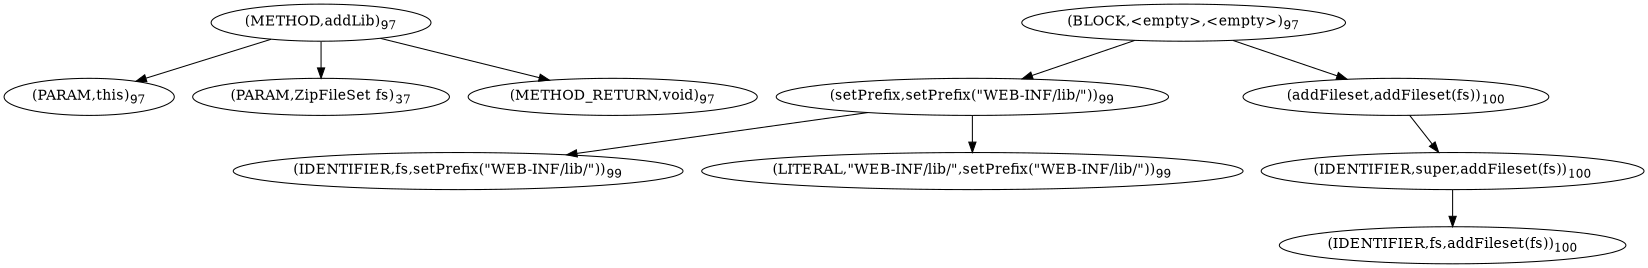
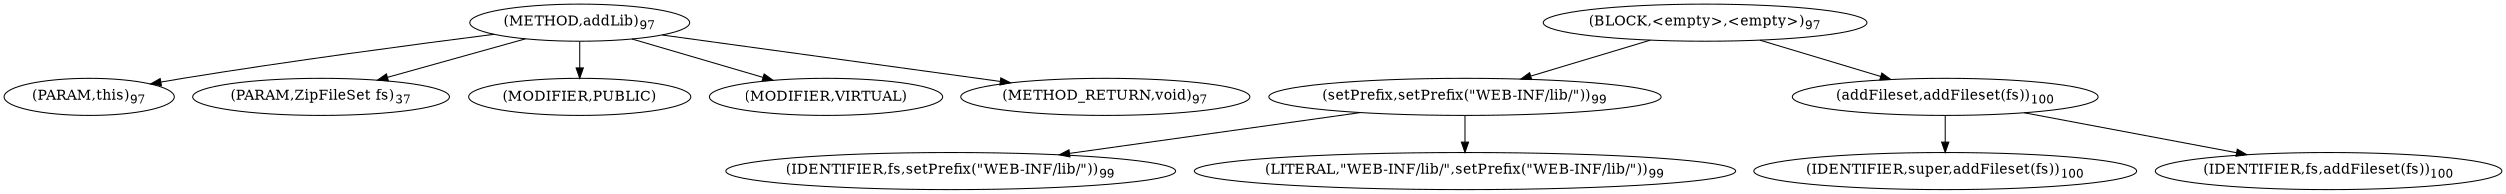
node "(MODIFIER,PUBLIC)": added
node "(MODIFIER,VIRTUAL)": added
edge "(IDENTIFIER,super,addFileset(fs))" -> "(IDENTIFIER,fs,addFileset(fs))": now "(addFileset,addFileset(fs))" -> "(IDENTIFIER,fs,addFileset(fs))"
